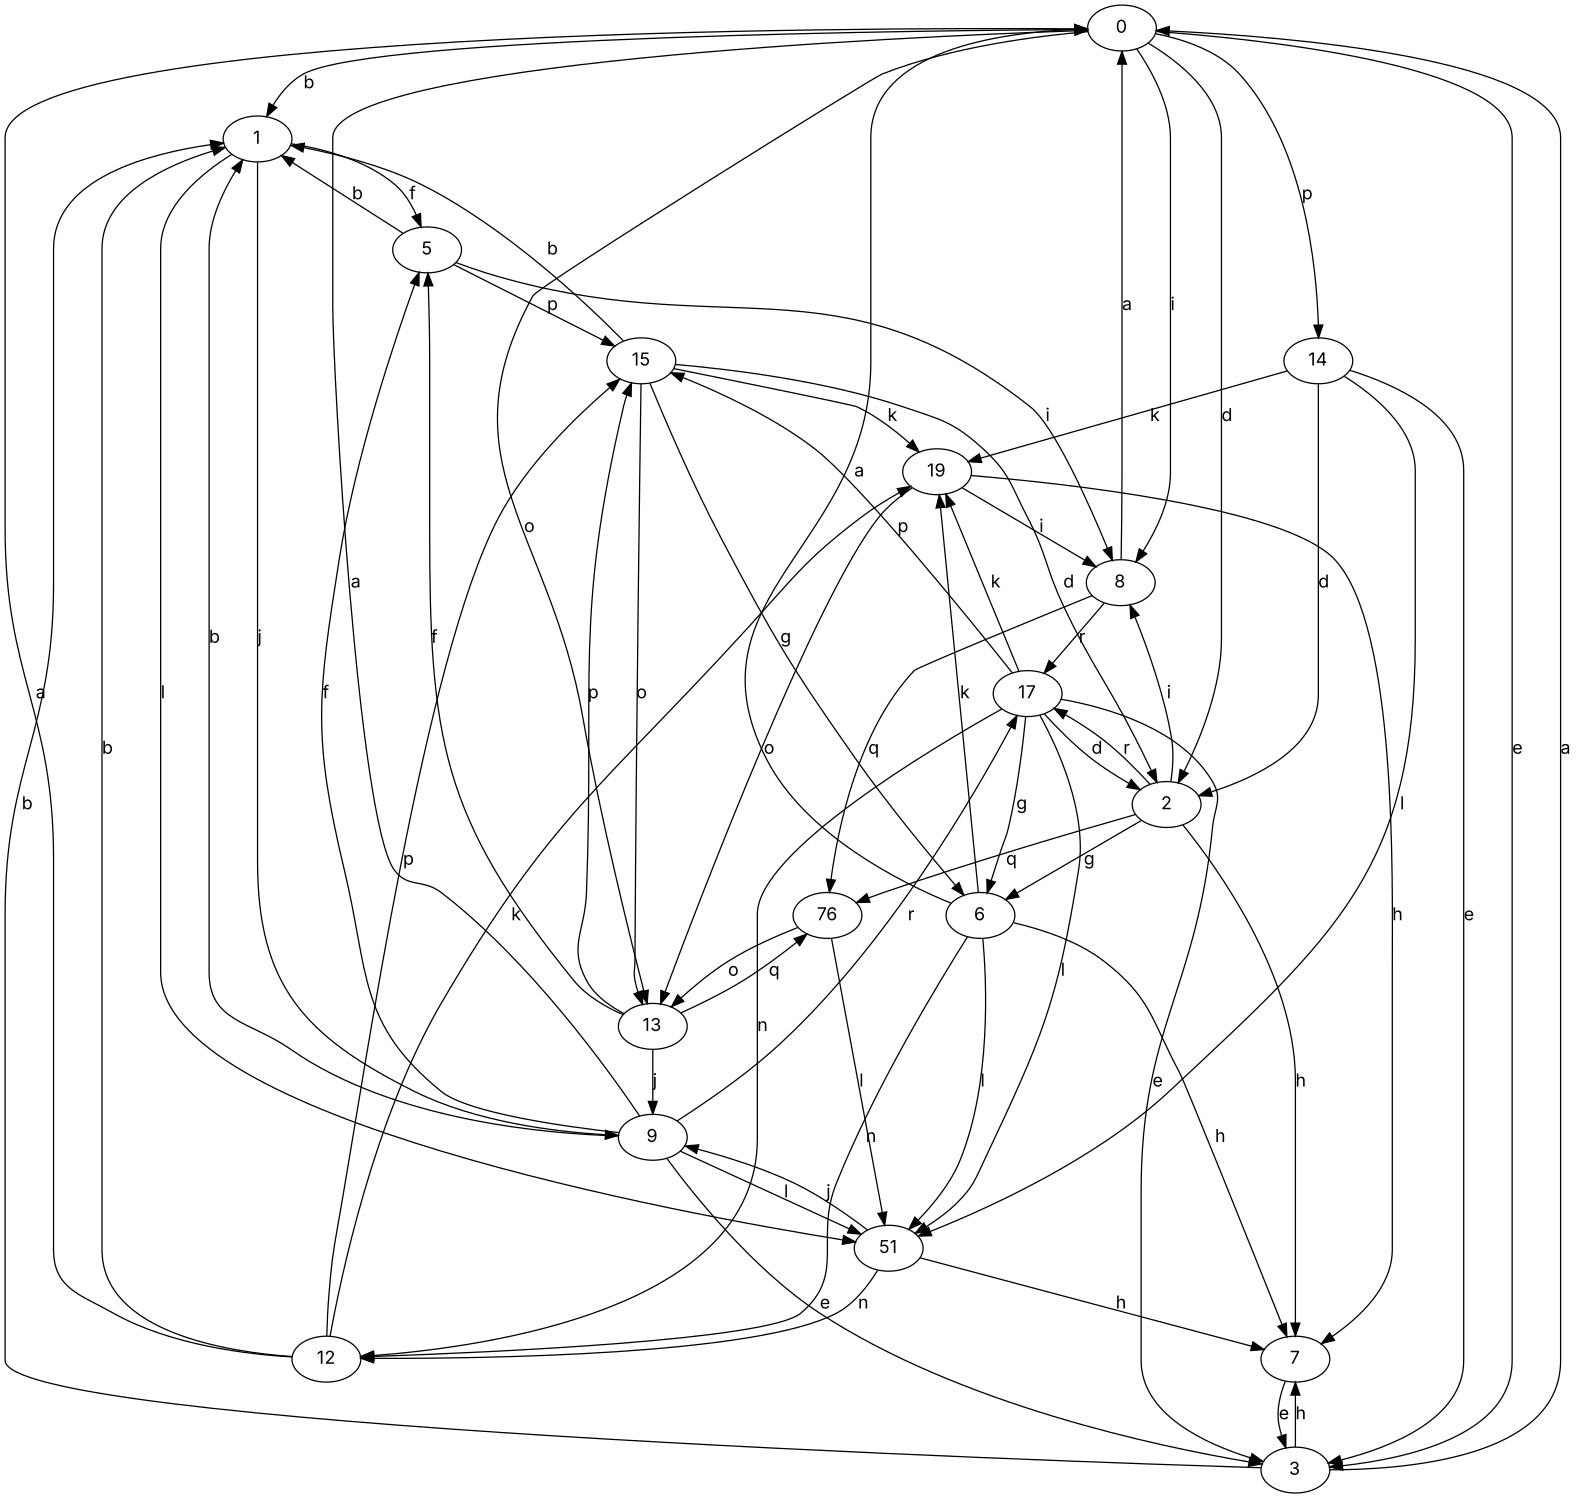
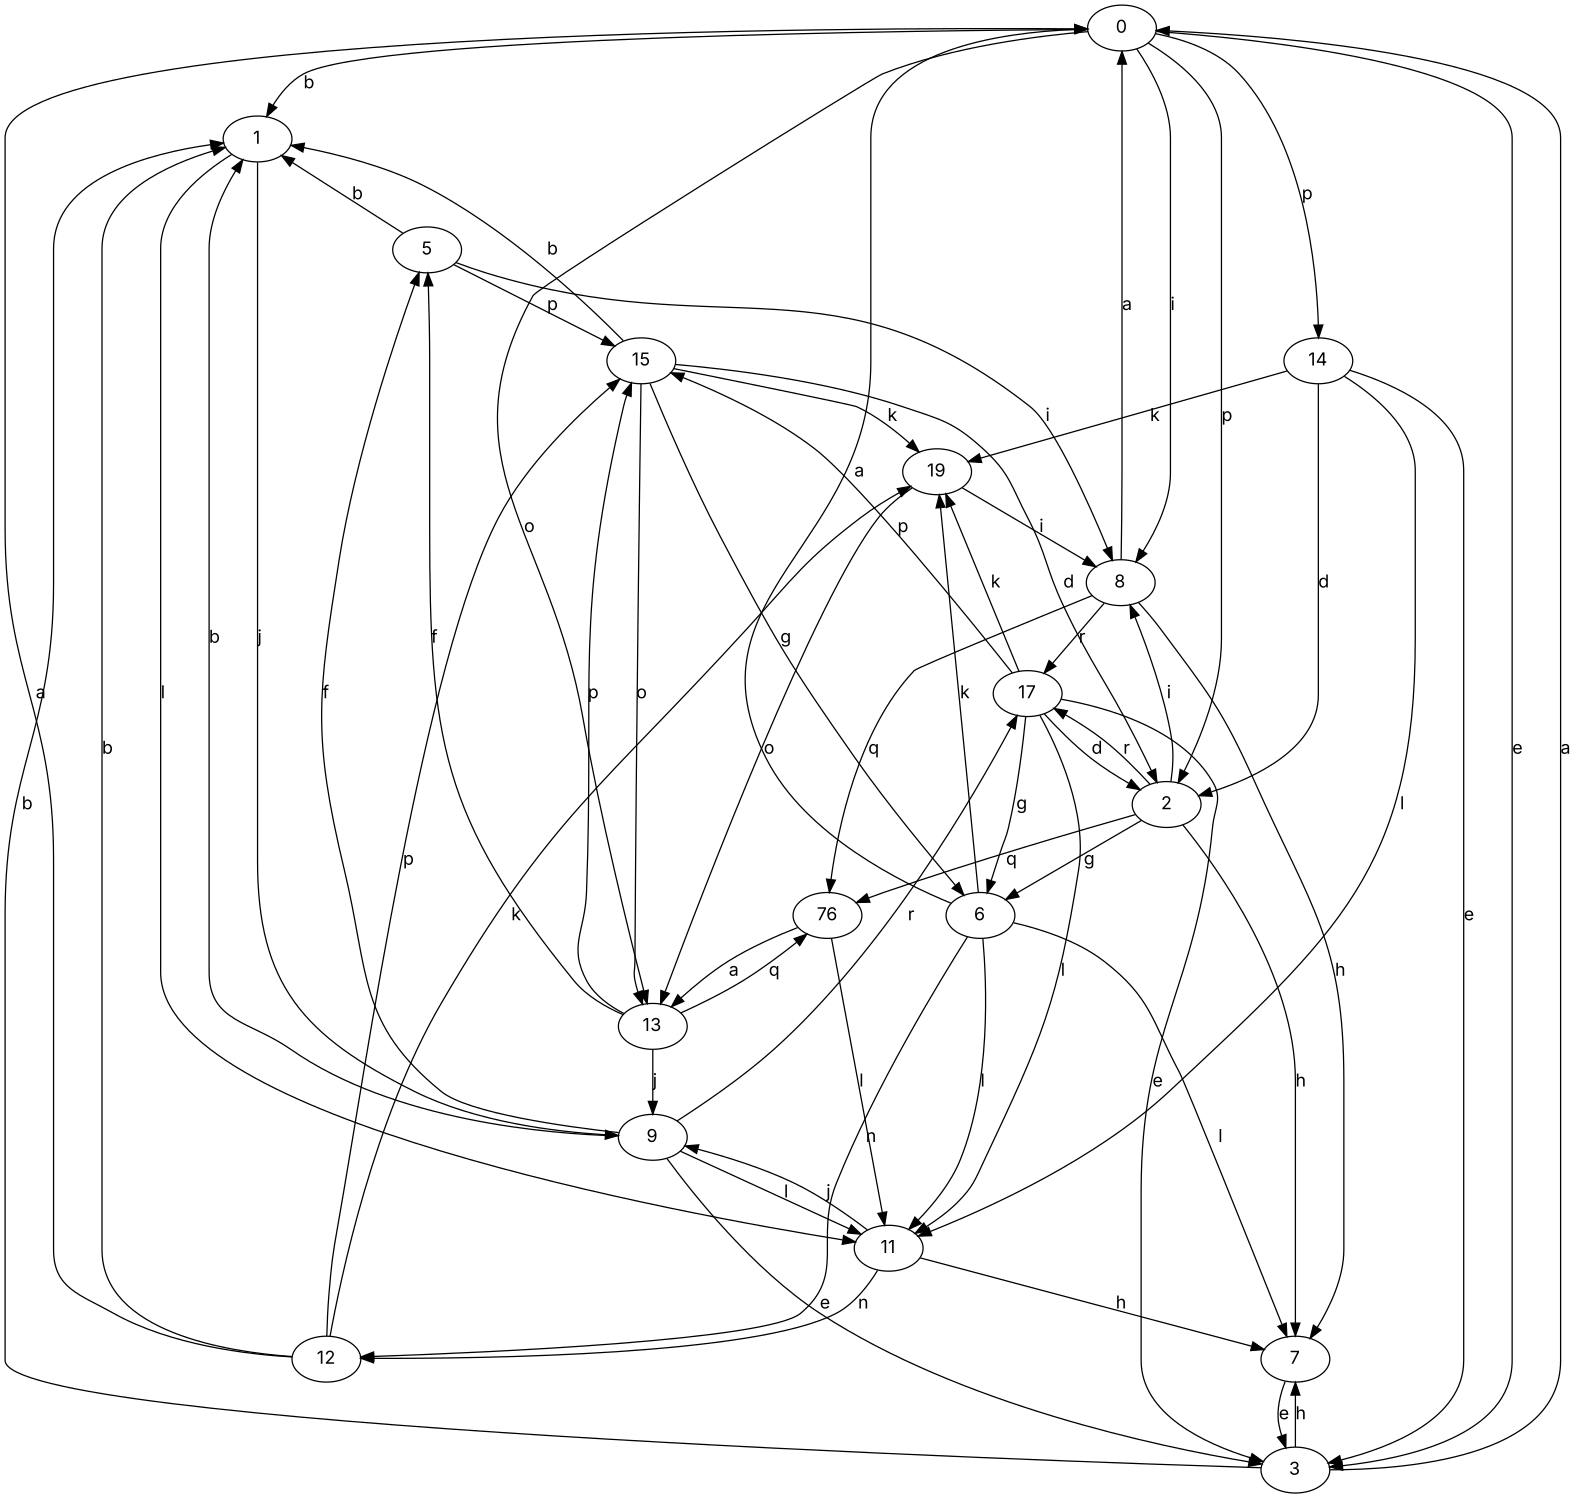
edge "1" -> "5": removed, label "f"
edge "9" -> "0": removed, label "a"
edge "0" -> "2": label "d" -> "p"
edge "19" -> "7": now "8" -> "7"
edge "76" -> "13": label "o" -> "a"
edge "17" -> "12": removed, label "n"
edge "6" -> "7": label "h" -> "l"
node "51": label "51" -> "11"
